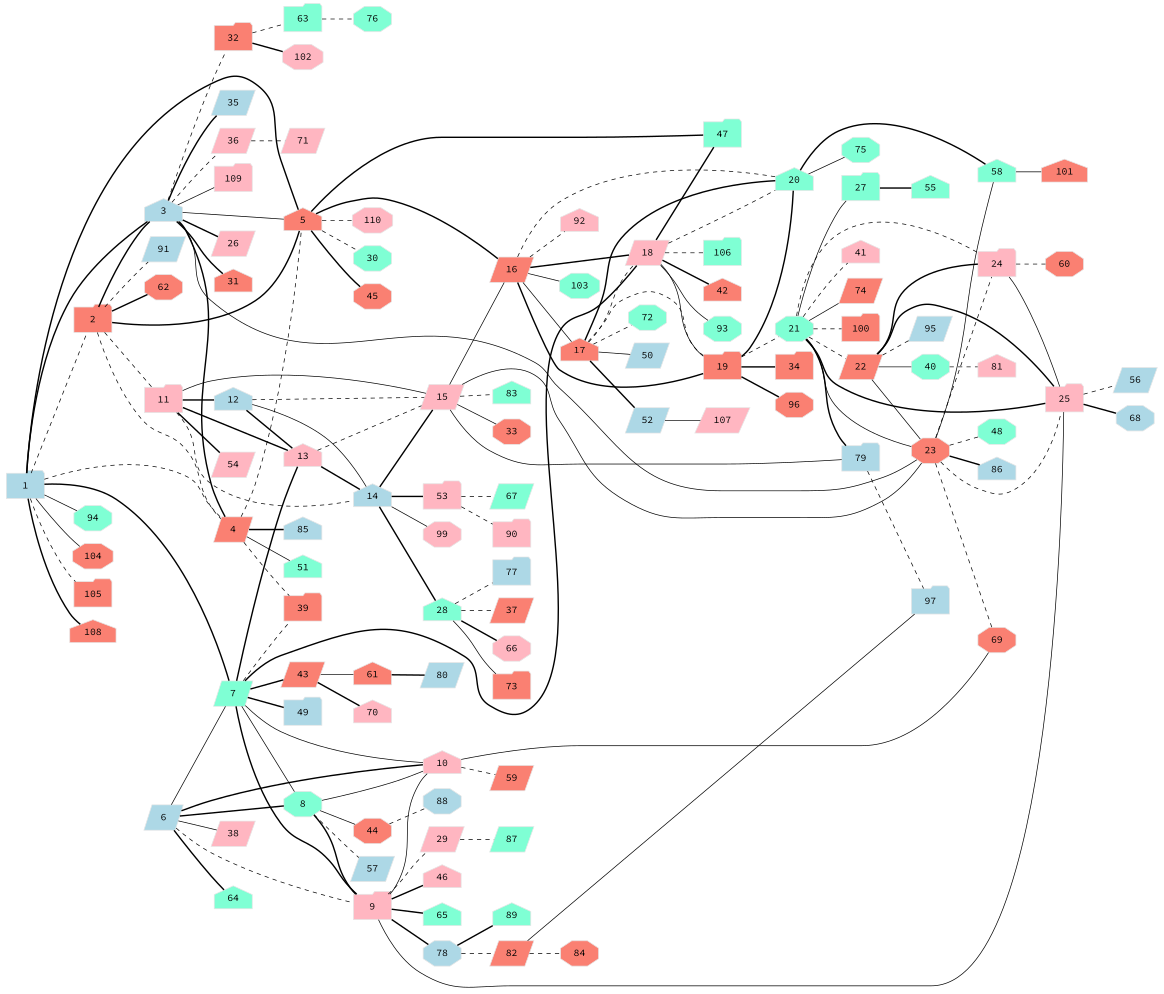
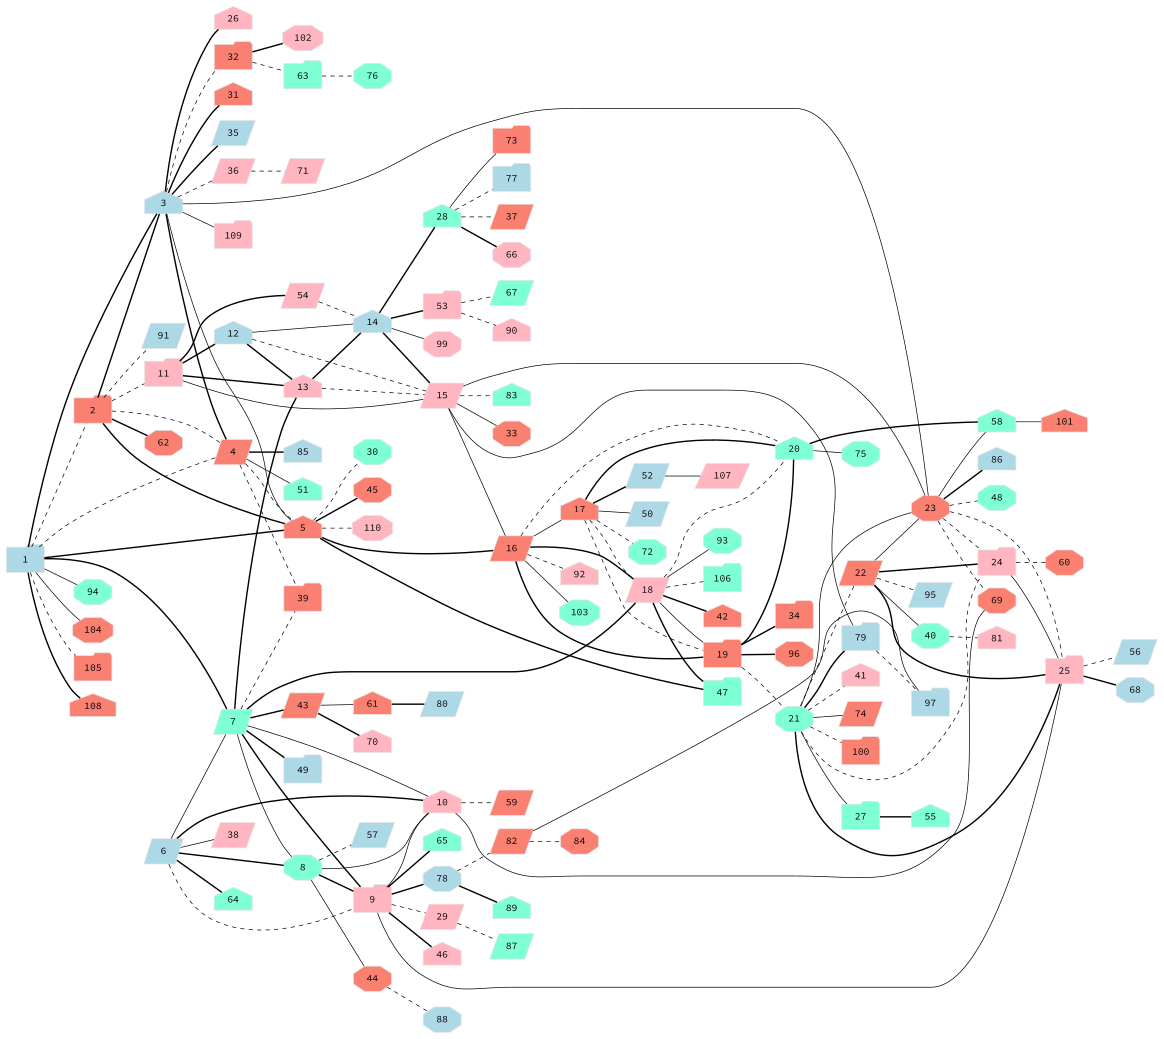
node "26": shape parallelogram -> house
edge "11" -- "14": now "54" -- "14"
node "90": shape folder -> house
